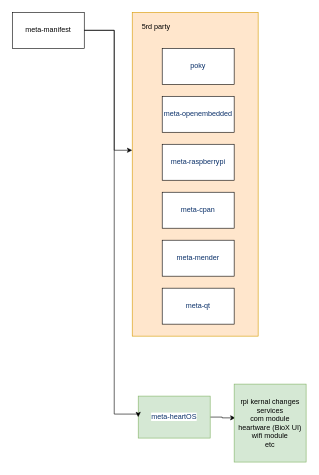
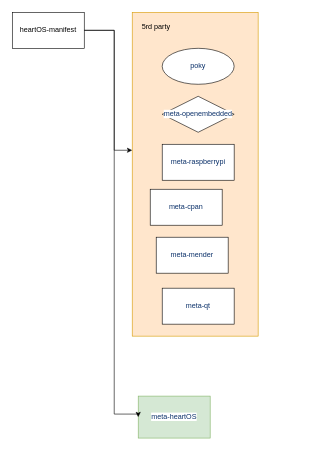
node "meta-manifest": label "meta-manifest" -> "heartOS-manifest"
node "poky": shape rectangle -> ellipse
node "meta-openembedded": shape rectangle -> diamond
node "meta-cpan": moved (198, 210) -> (186, 207)
node "meta-mender": moved (198, 258) -> (192, 255)
edge "meta-heartOS" -> "rpi kernal changes services com module heartware (BioX UI) wifi module etc": removed
node "rpi kernal changes services com module heartware (BioX UI) wifi module etc": removed
